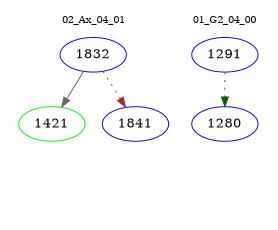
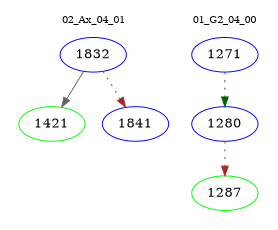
node "1291": label "1291" -> "1271"
node "1287": added
